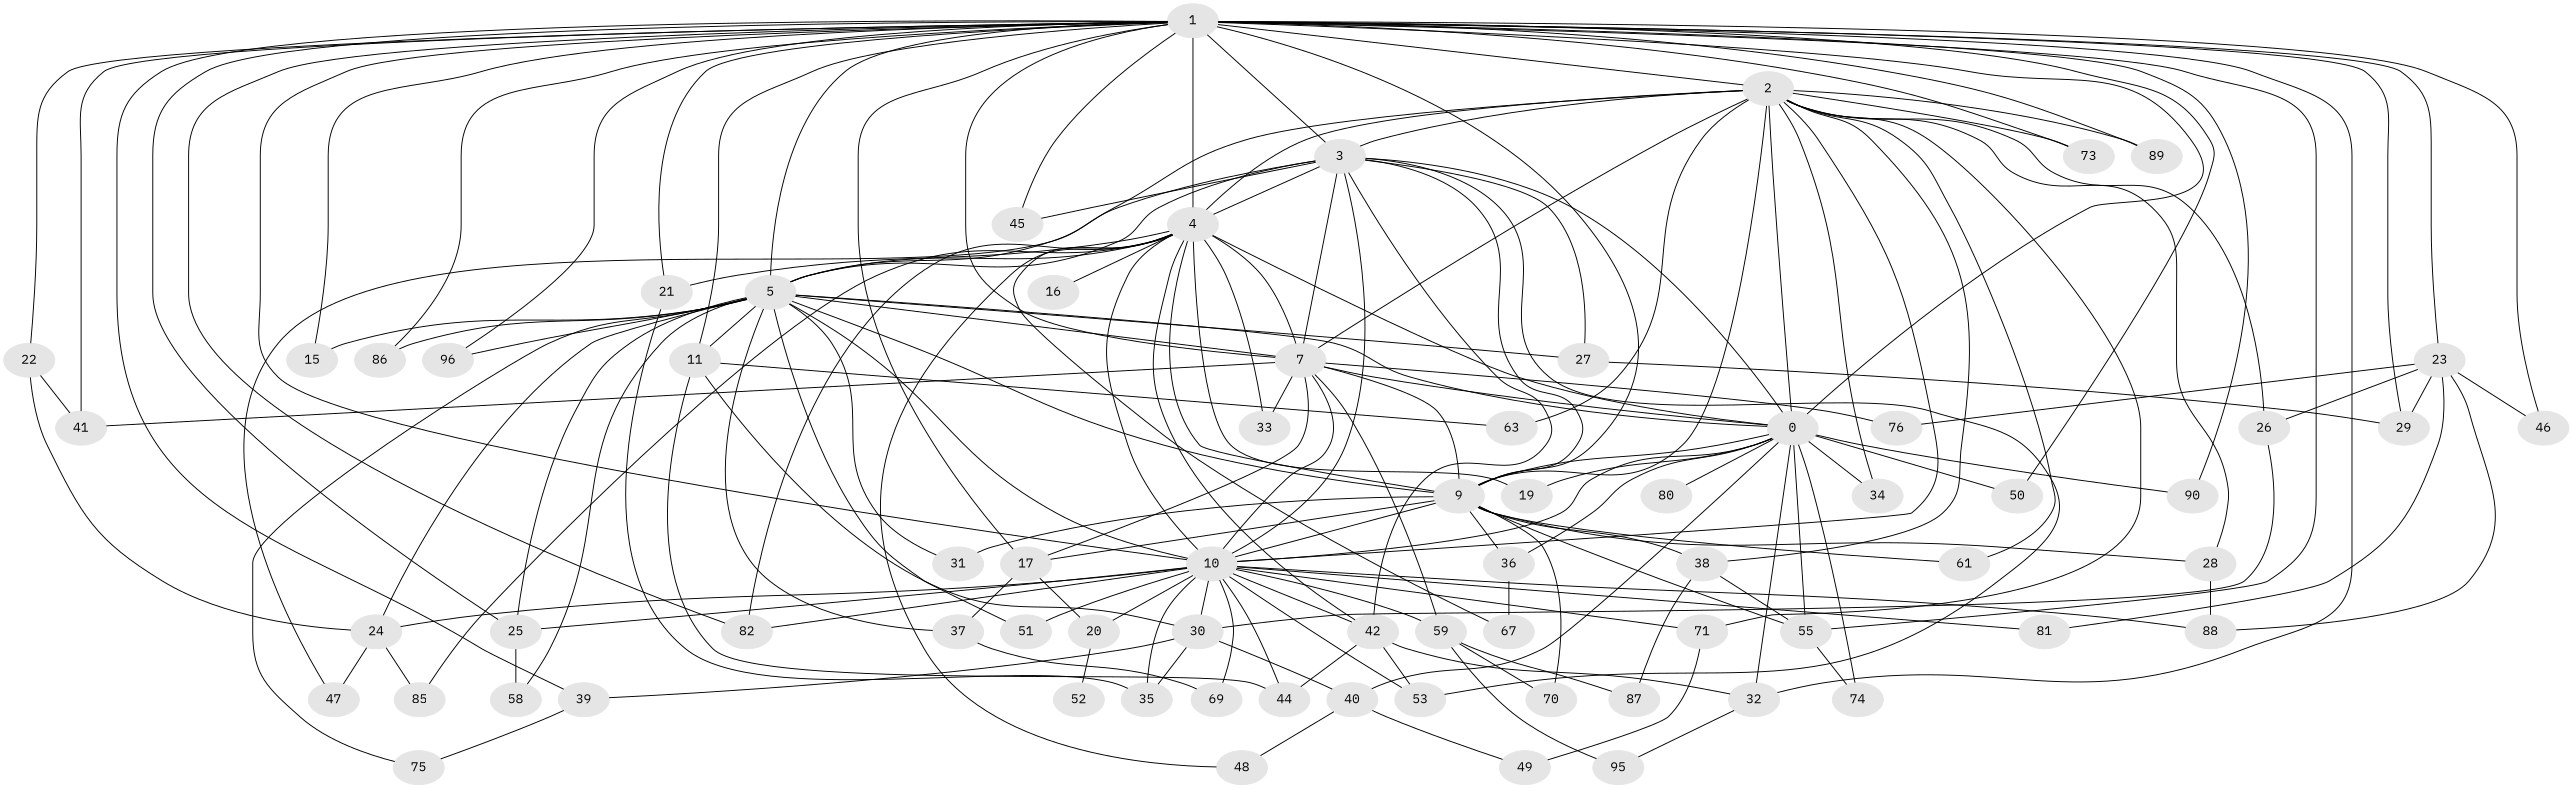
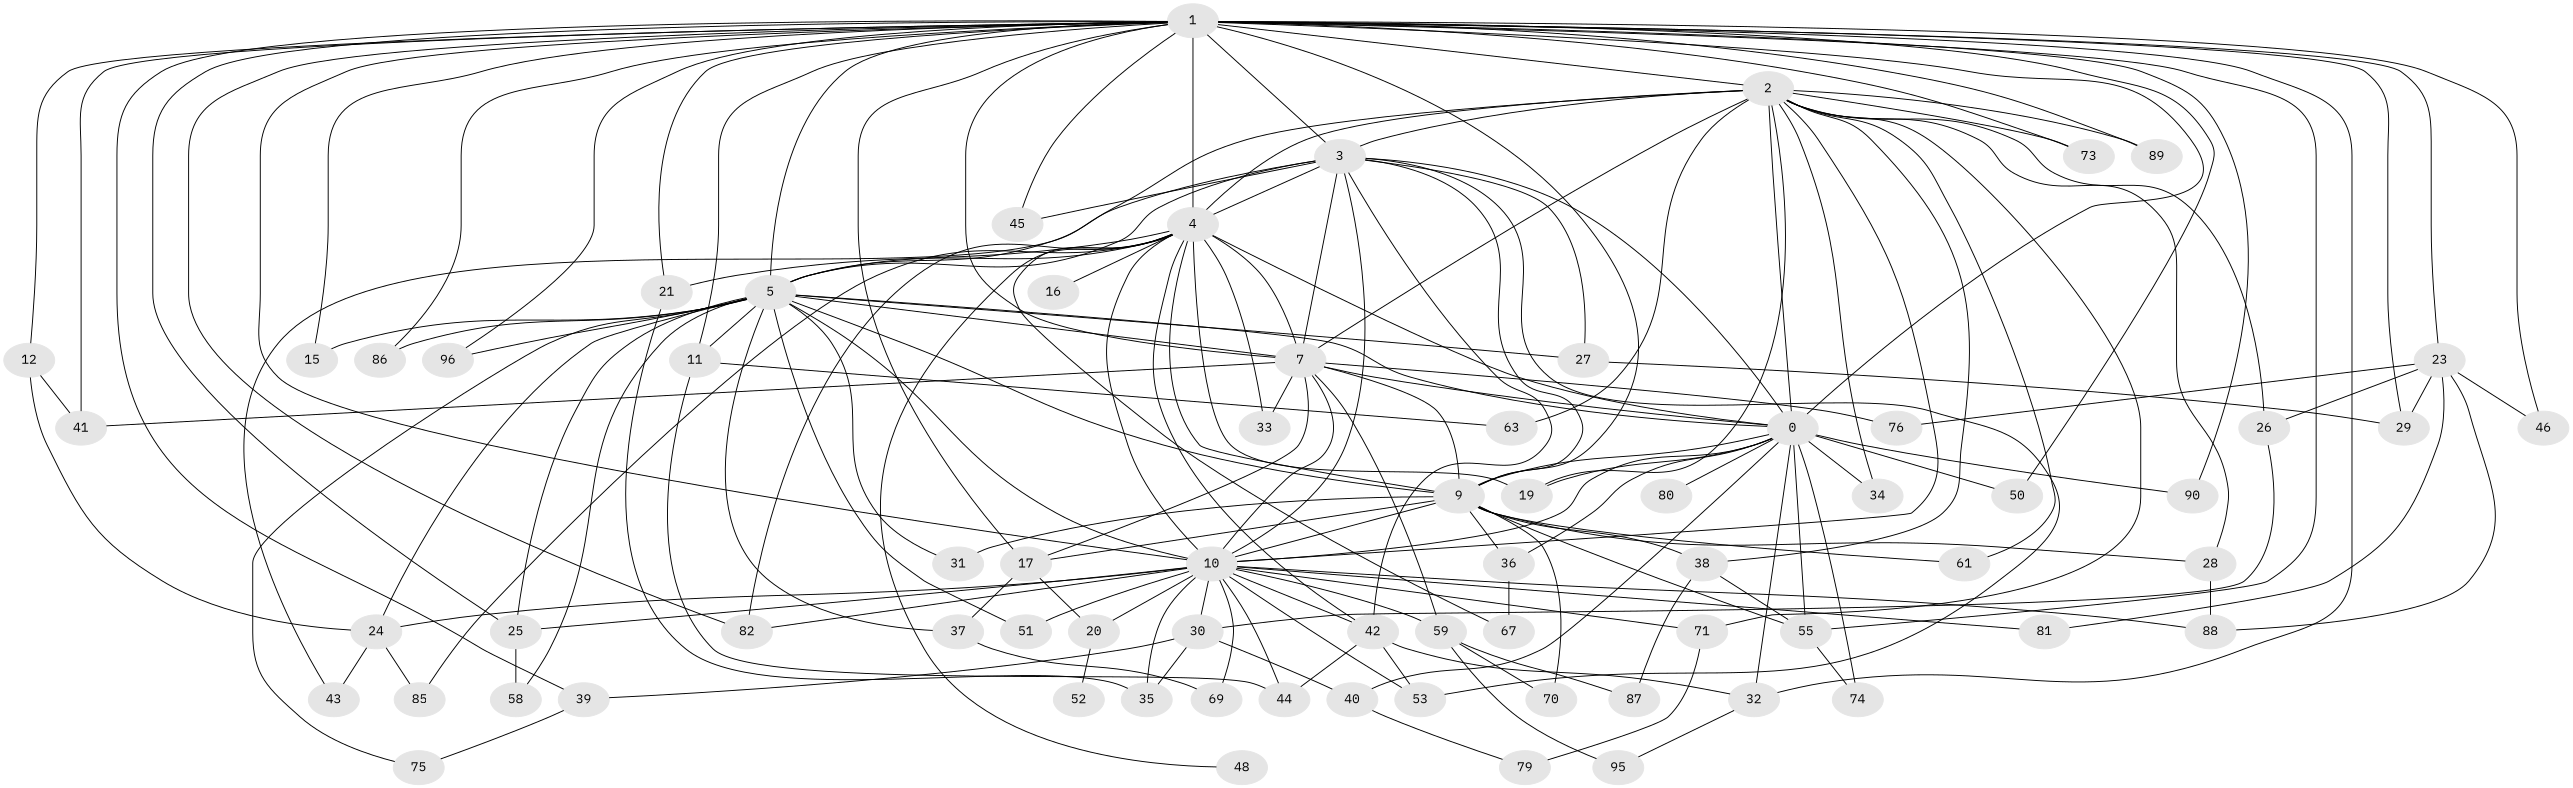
node "22": label "22" -> "12"
edge "2" -- "9": now "2" -- "19"
edge "11" -- "30": removed
node "47": label "47" -> "43"
edge "40" -- "48": removed
node "49": label "49" -> "79"
